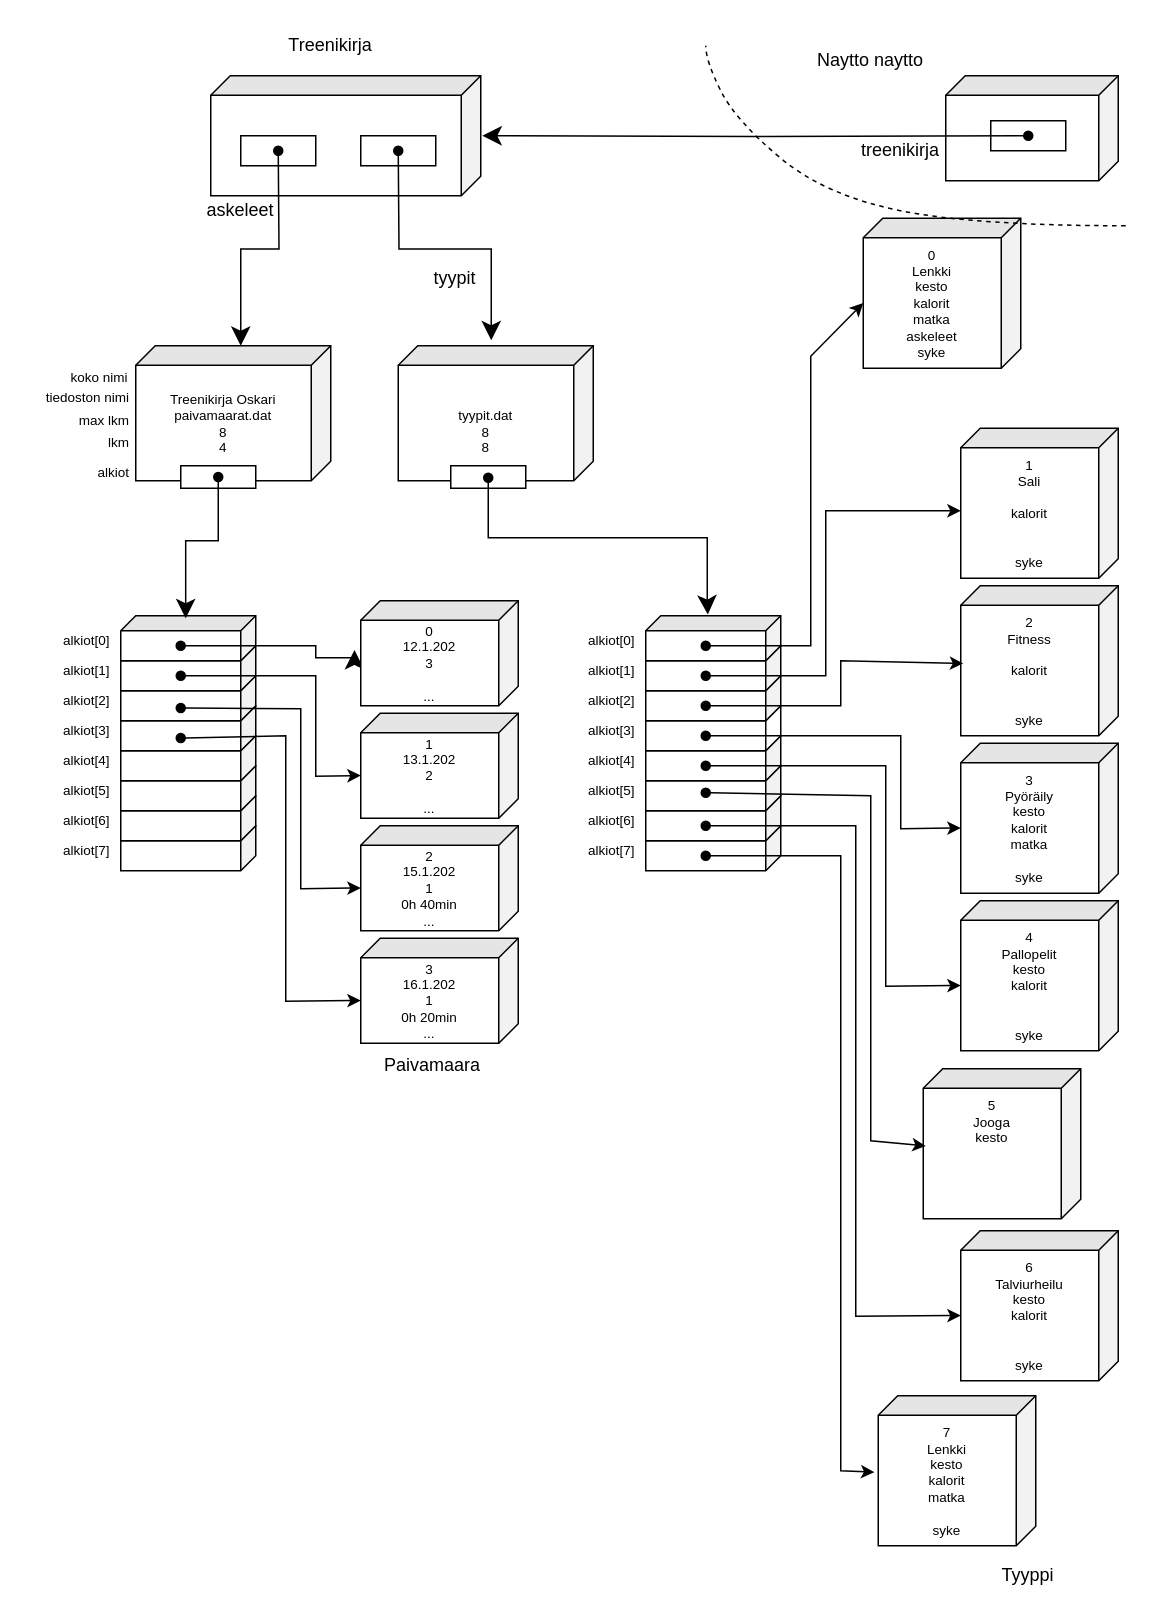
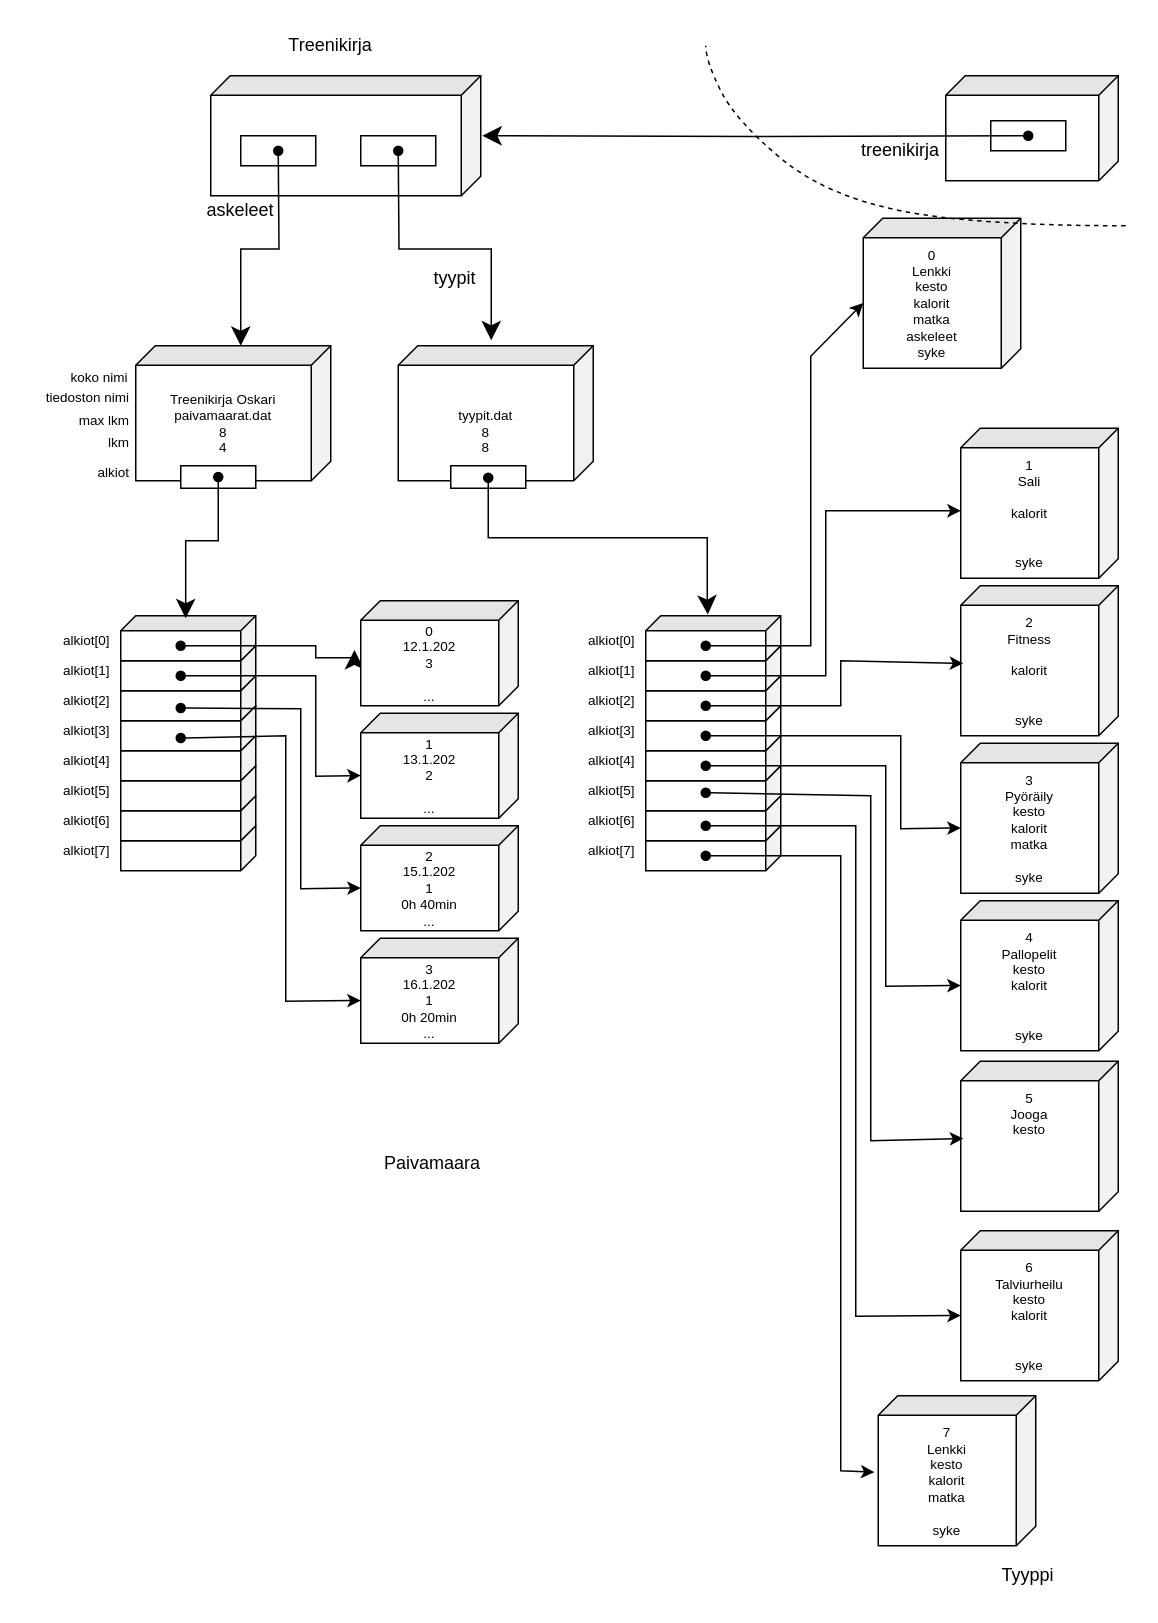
node "Naytto naytto": removed
node "Paivamaara": moved (432, 1066) -> (432, 1163)
node "5 Jooga kesto": moved (1002, 1144) -> (1040, 1136)
